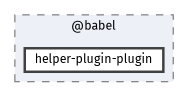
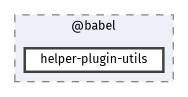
node "helper-plugin-plugin": label "helper-plugin-plugin" -> "helper-plugin-utils"
